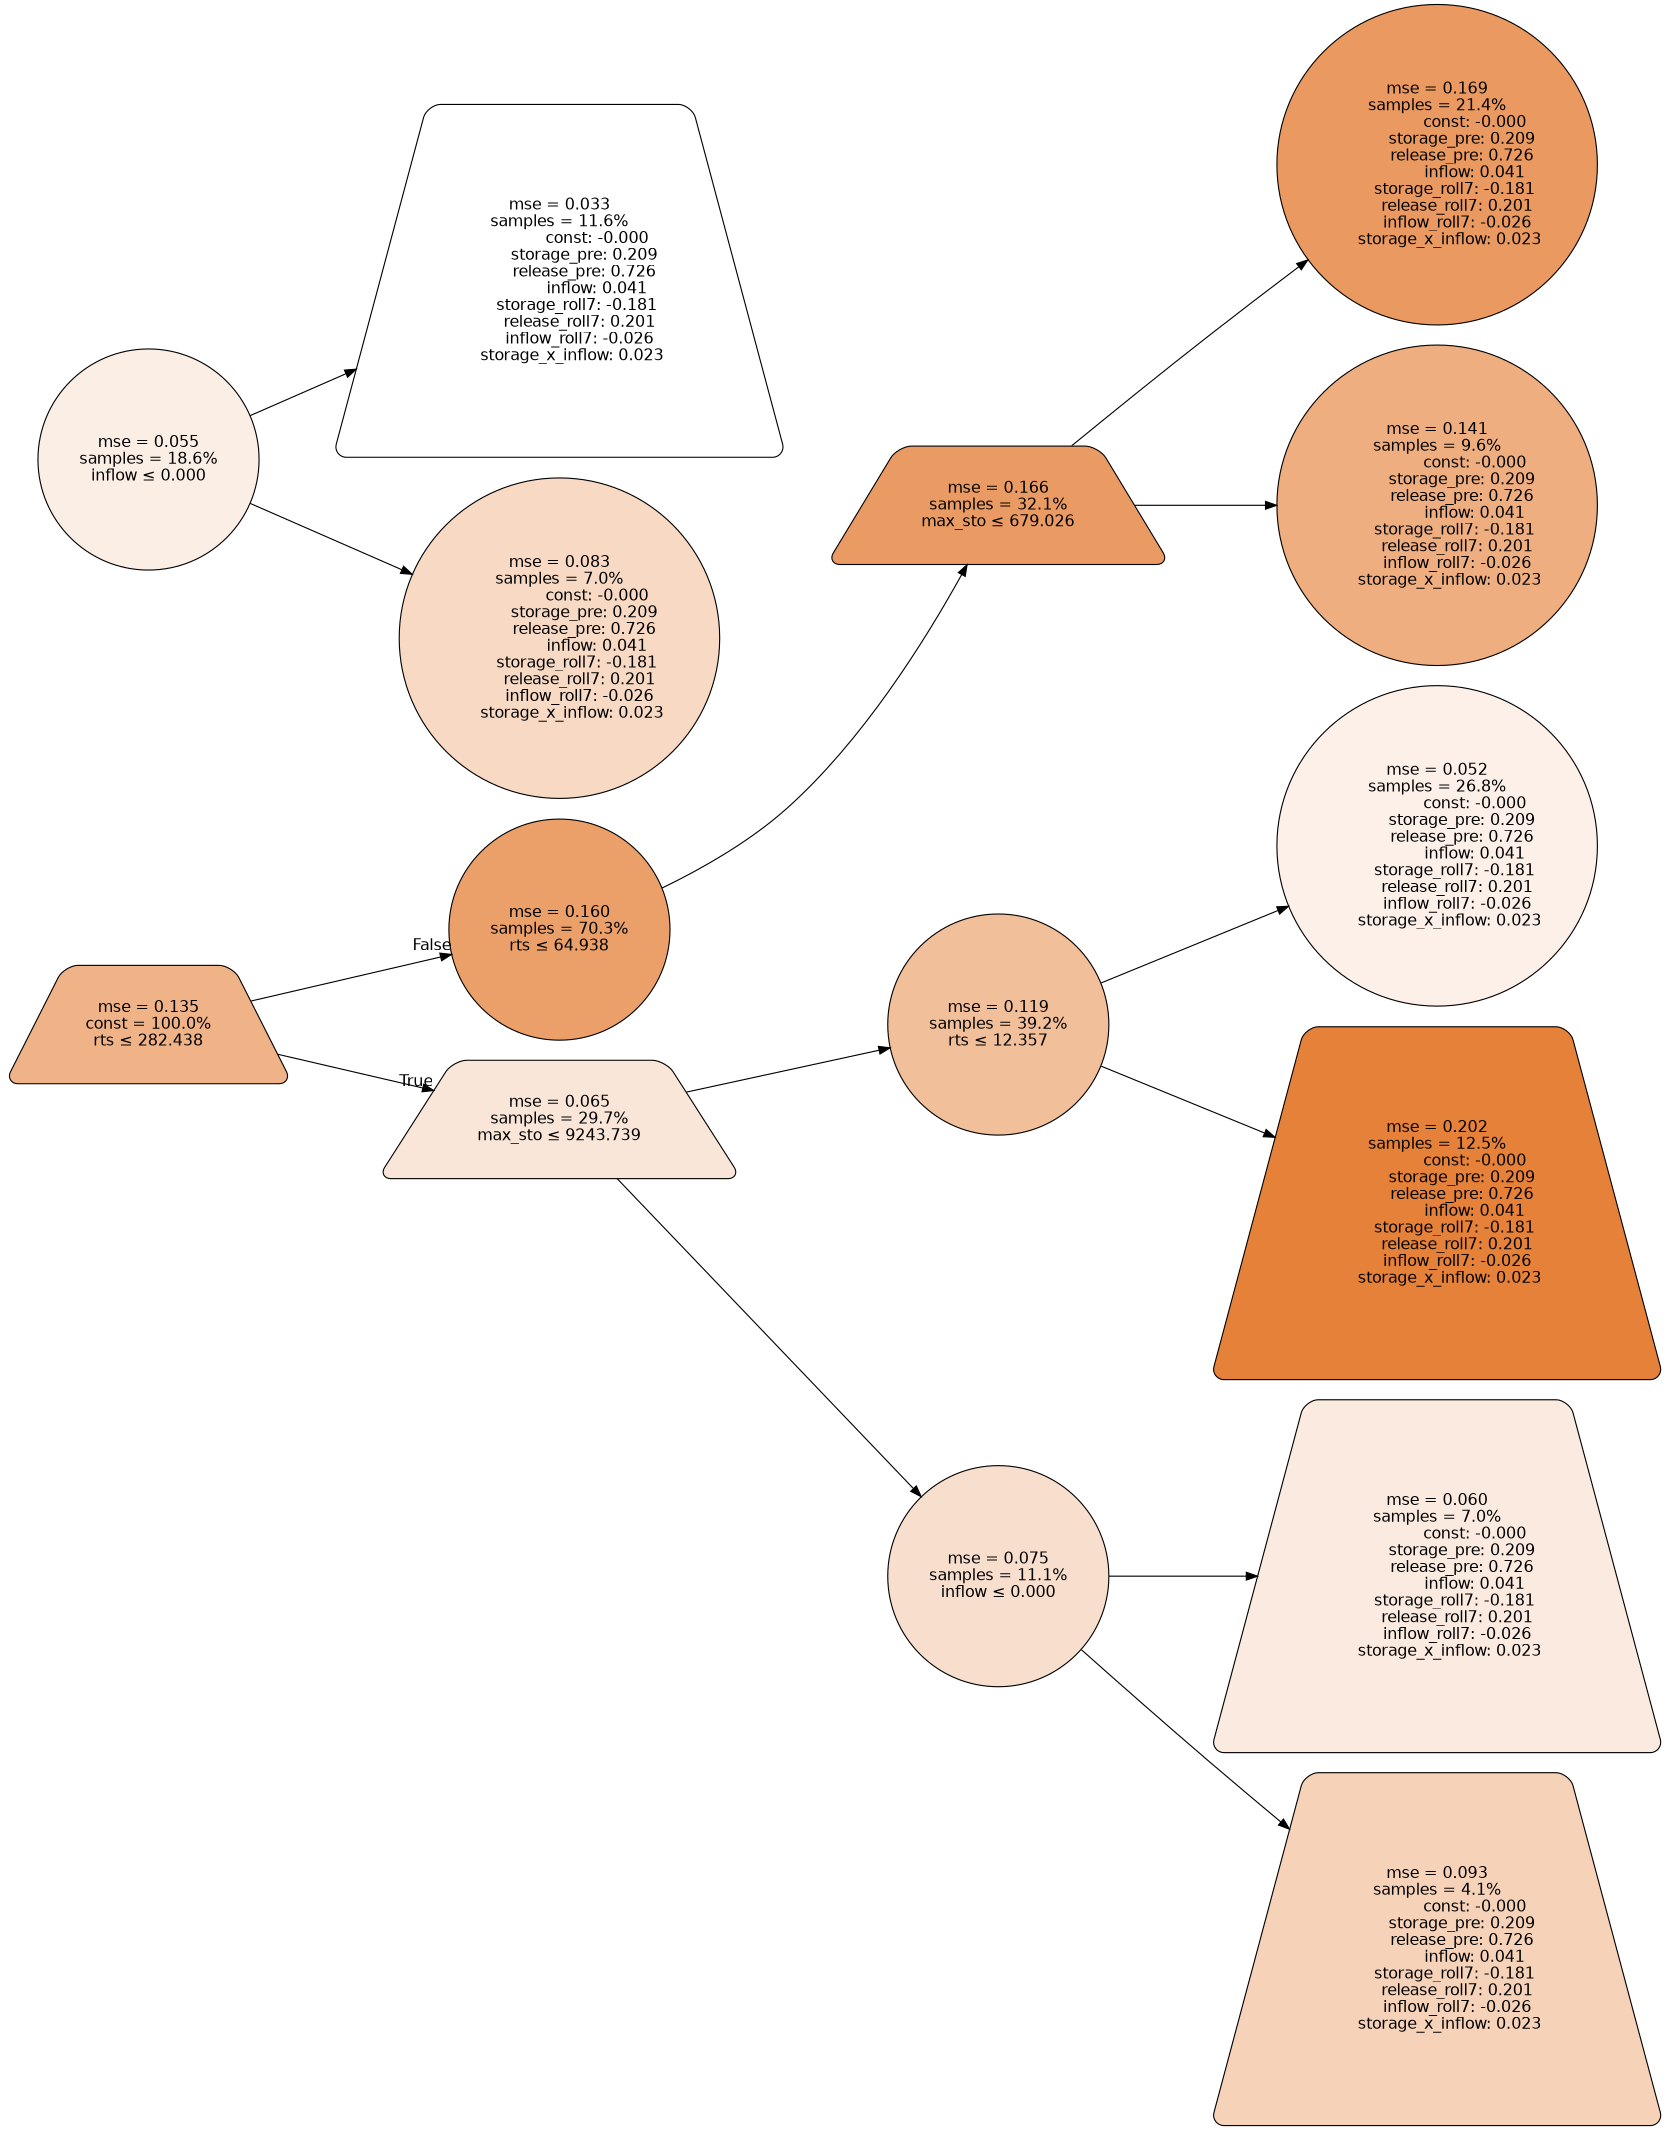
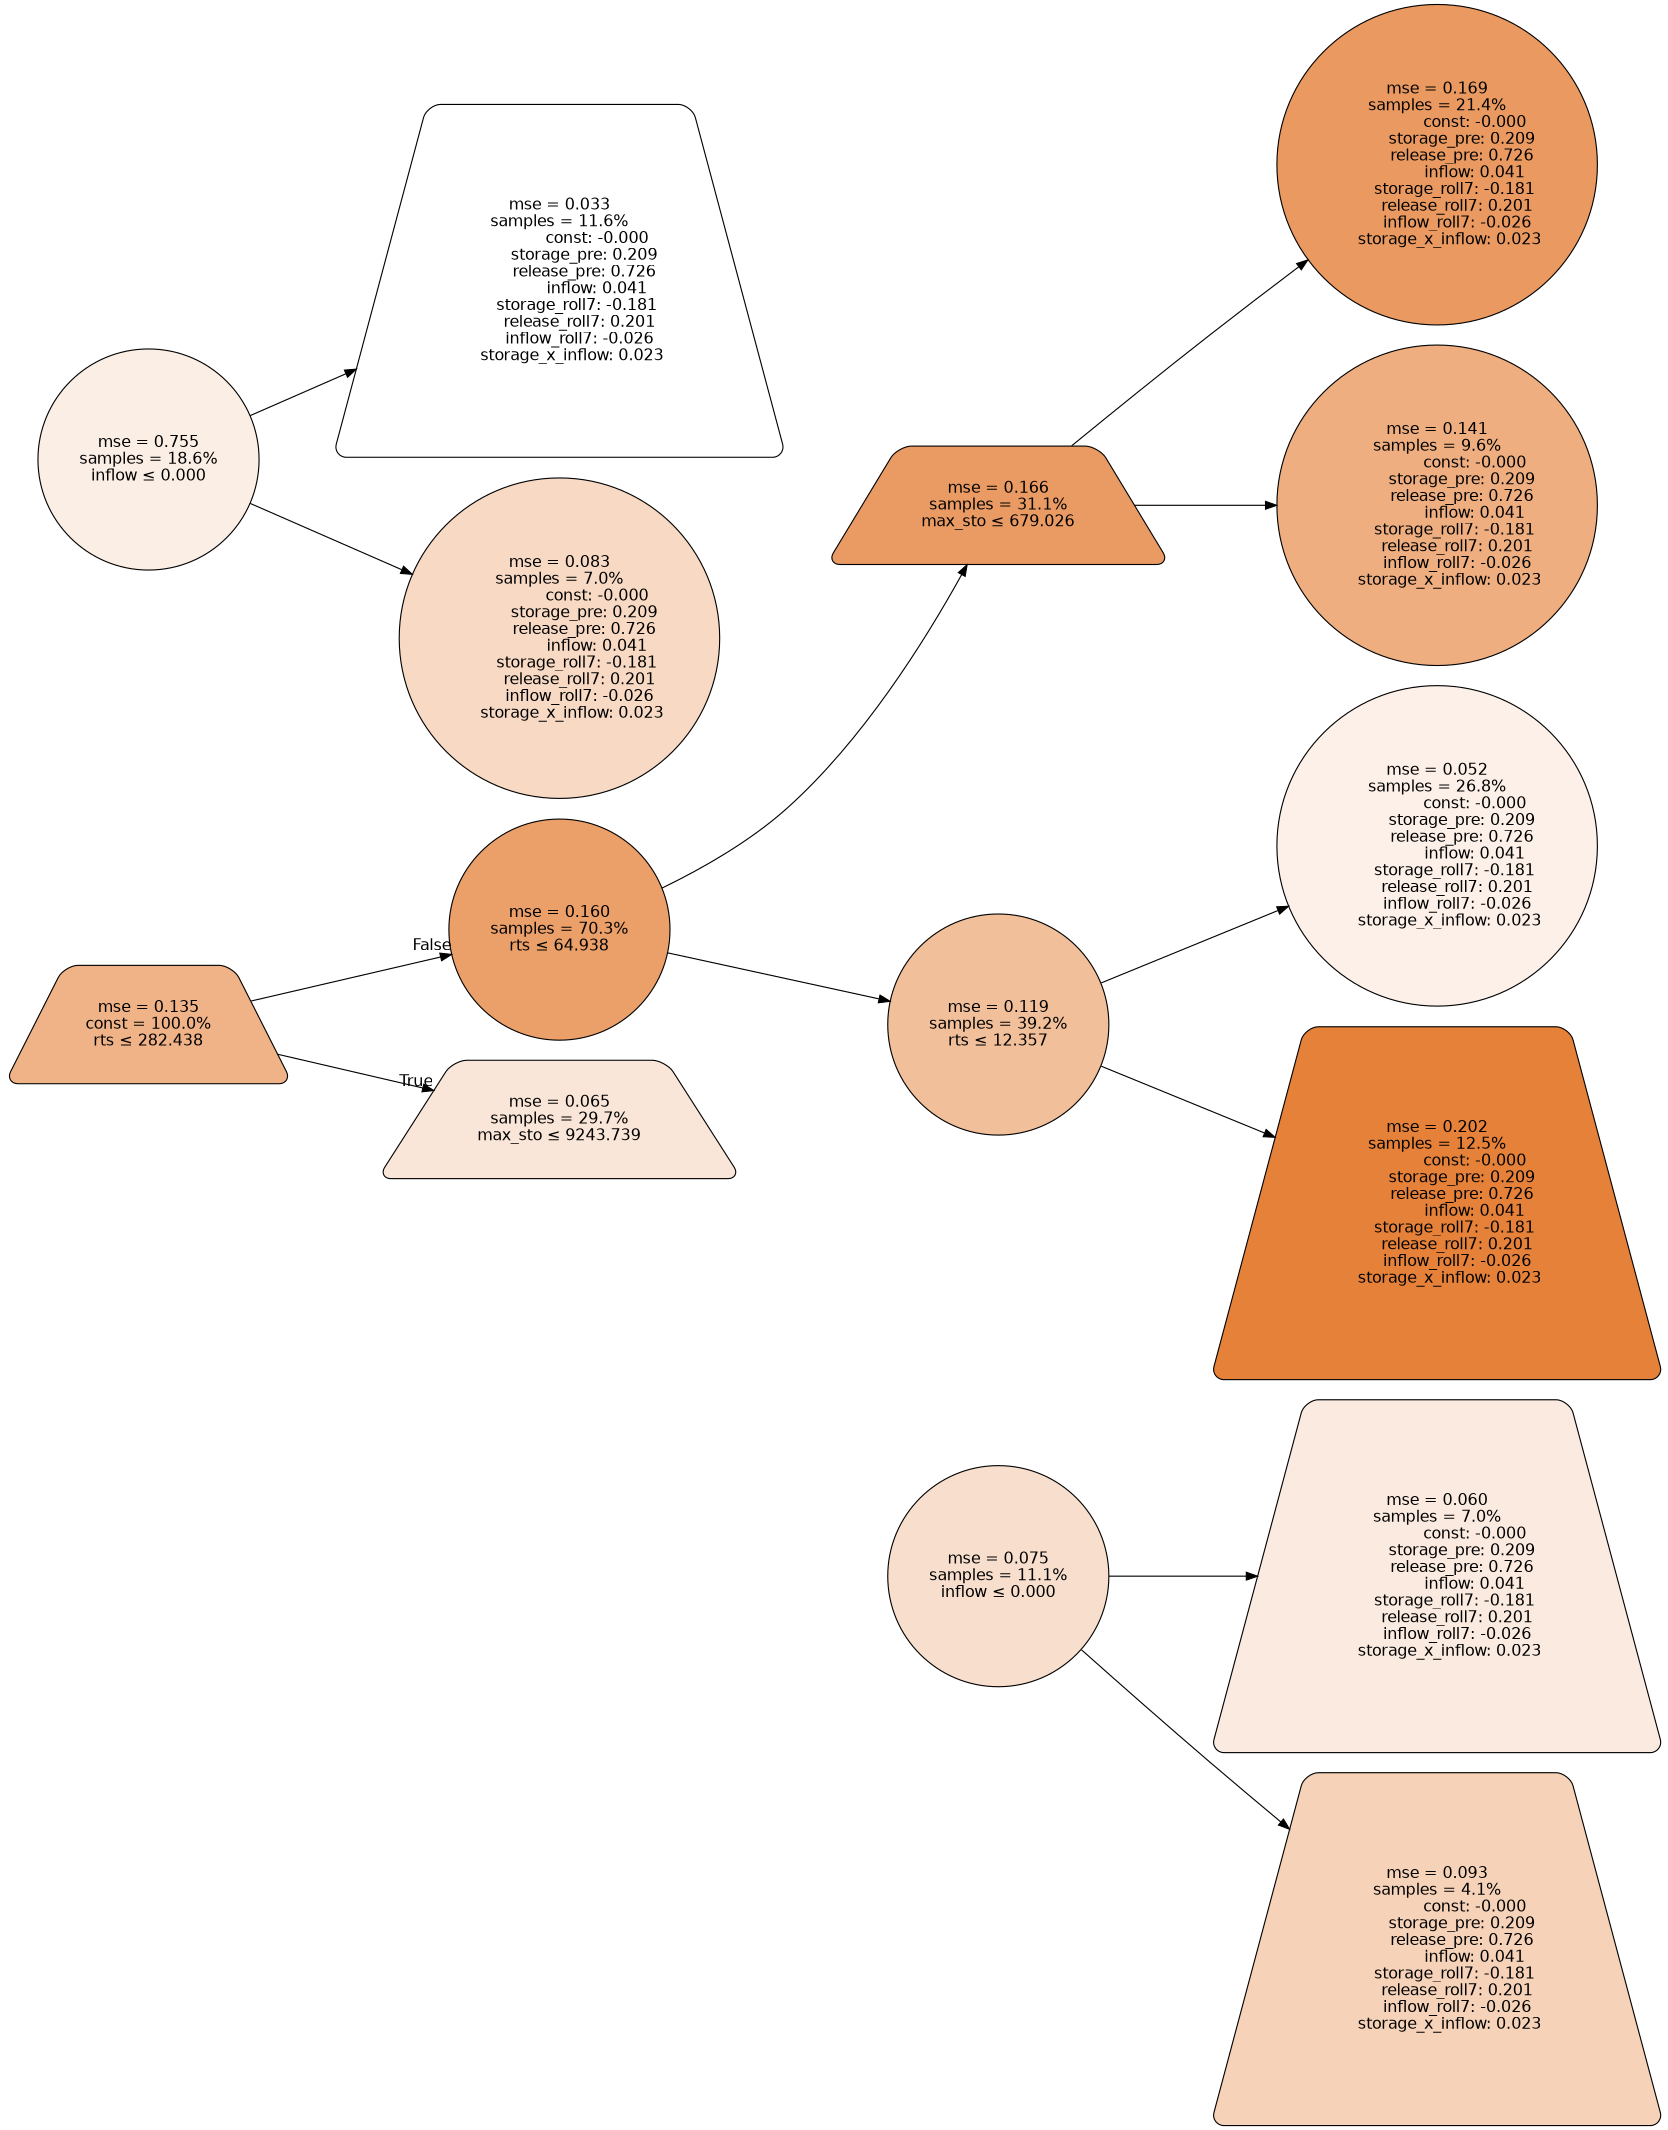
node "mse = 0.055 samples = 18.6% inflow ≤ 0.000": label "mse = 0.055 samples = 18.6% inflow ≤ 0.000" -> "mse = 0.755 samples = 18.6% inflow ≤ 0.000"
node "mse = 0.166 samples = 32.1% max_sto ≤ 679.026": label "mse = 0.166 samples = 32.1% max_sto ≤ 679.026" -> "mse = 0.166 samples = 31.1% max_sto ≤ 679.026"
edge "mse = 0.065 samples = 29.7% max_sto ≤ 9243.739" -> "mse = 0.119 samples = 39.2% rts ≤ 12.357": now "mse = 0.160 samples = 70.3% rts ≤ 64.938" -> "mse = 0.119 samples = 39.2% rts ≤ 12.357"
edge "mse = 0.065 samples = 29.7% max_sto ≤ 9243.739" -> "mse = 0.075 samples = 11.1% inflow ≤ 0.000": removed
